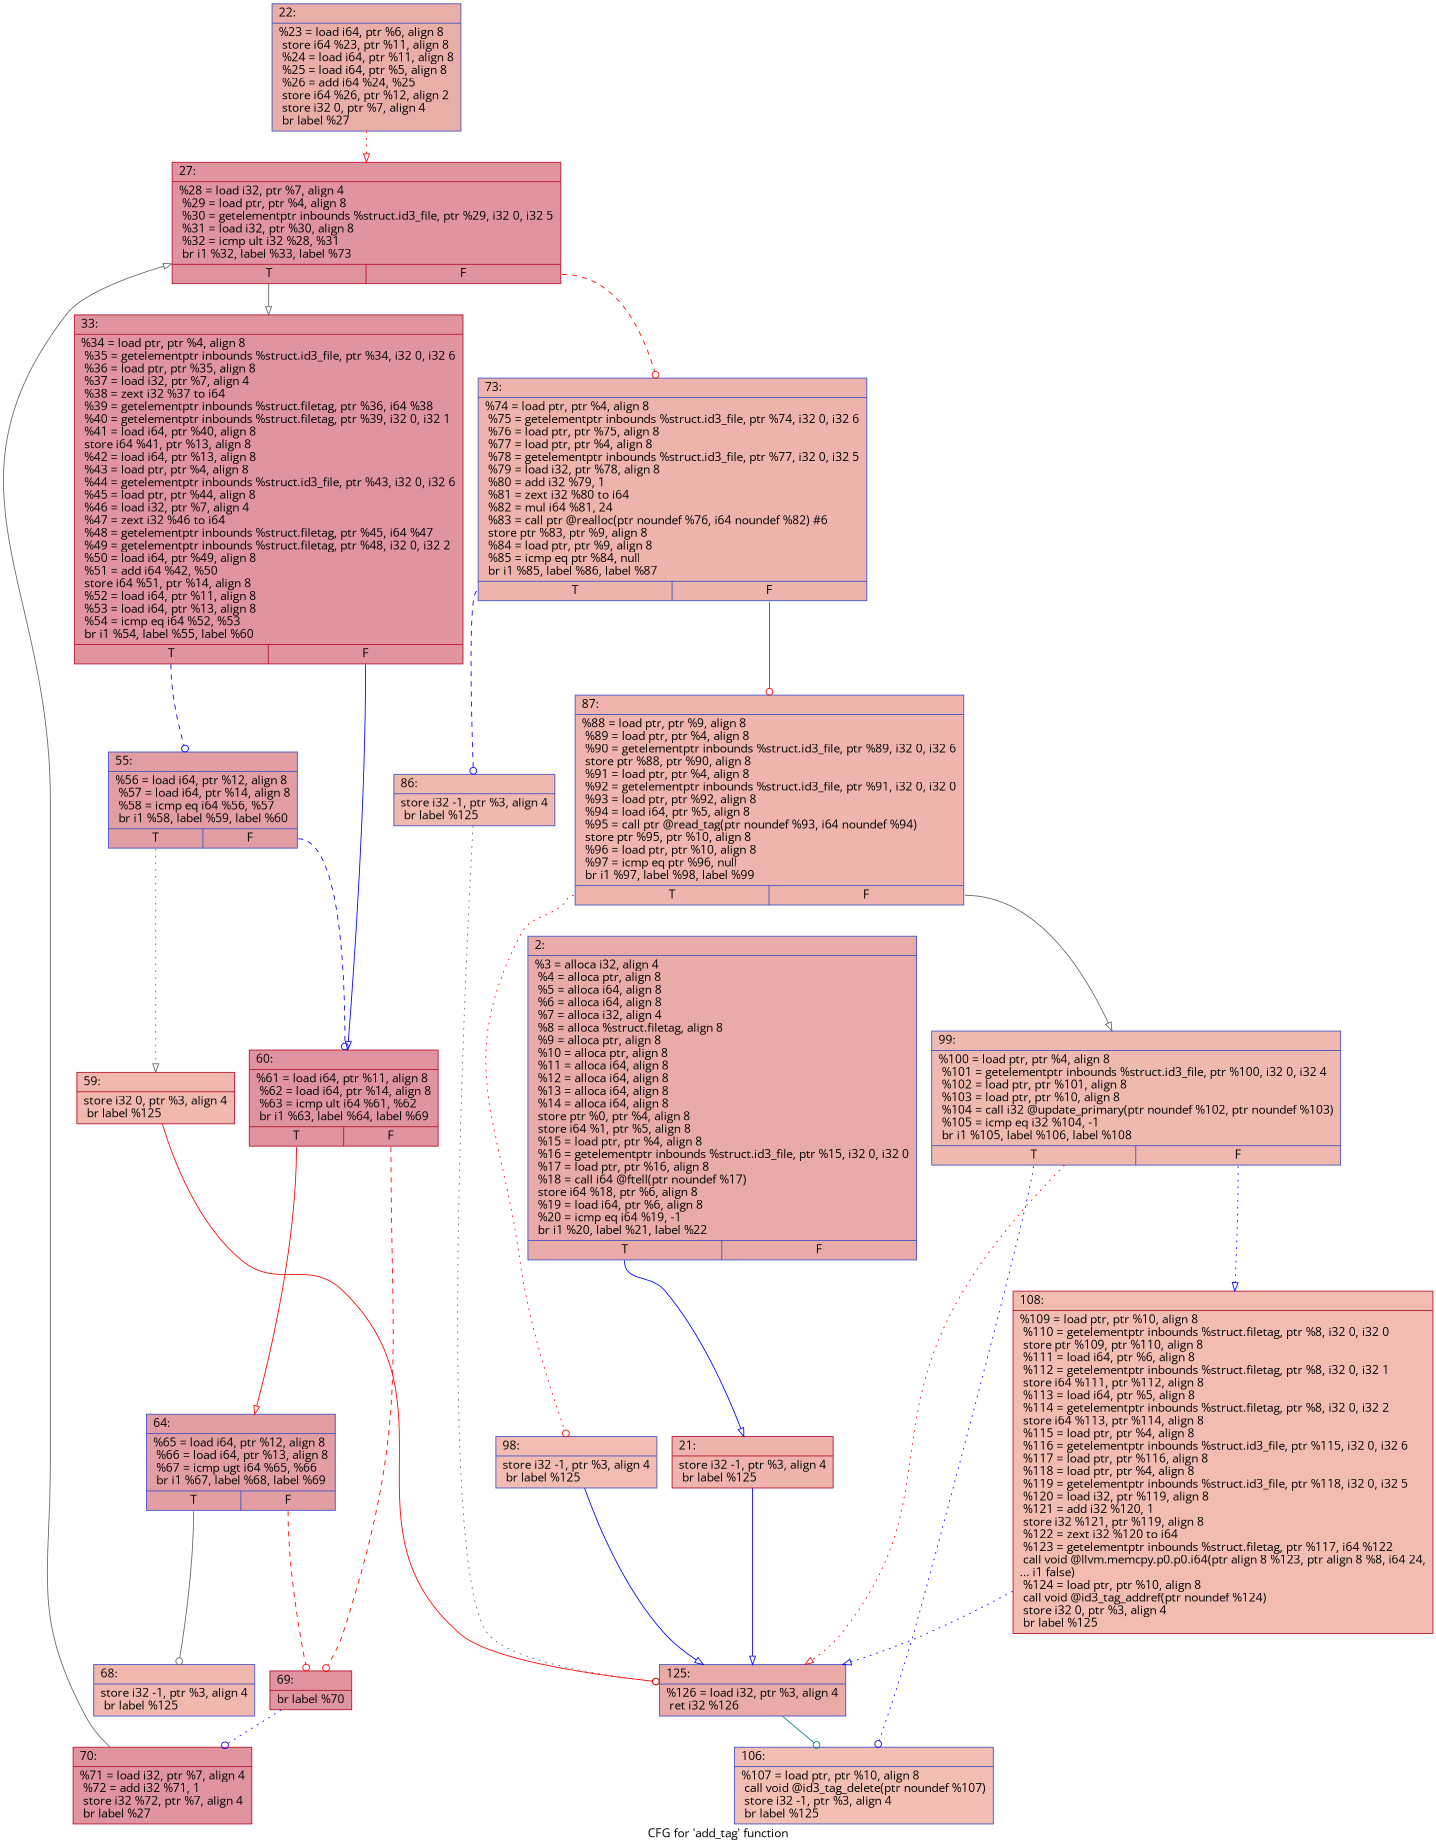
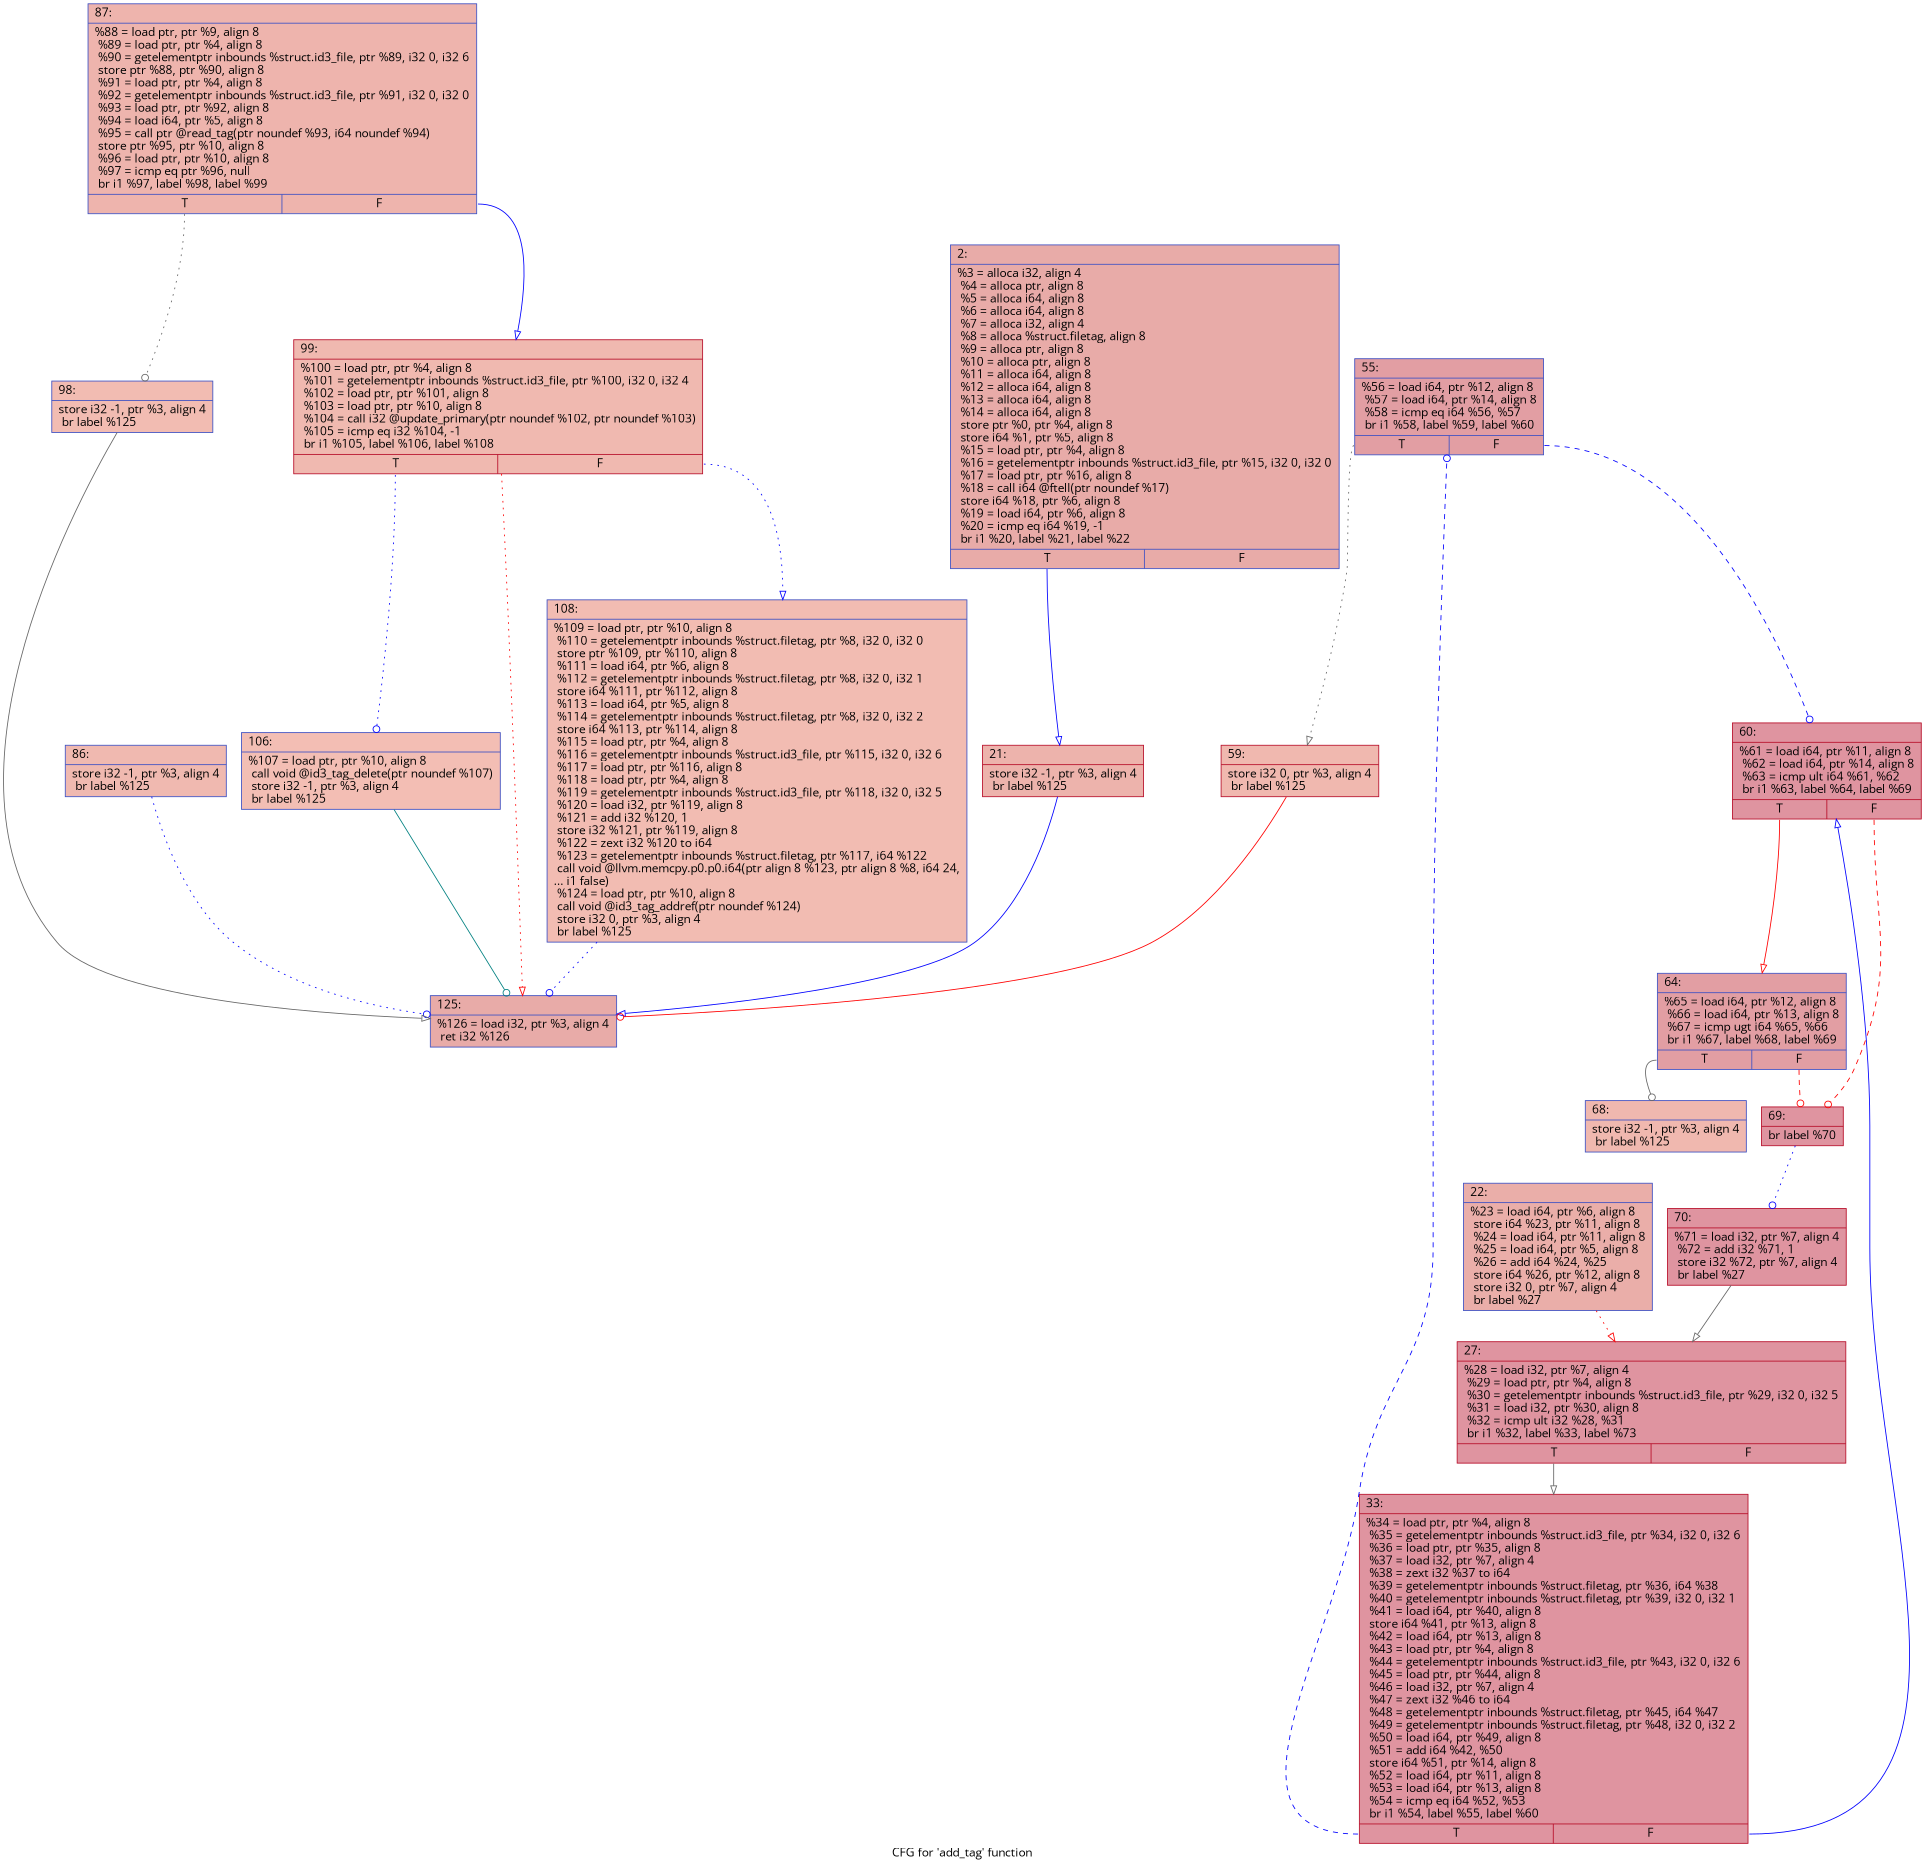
node "22:": text "store i64 %26, ptr %12, align 2" -> "store i64 %26, ptr %12, align 8"
node "73:": removed
edge "87:" -> "99:": color gray40 -> blue
node "99:": color #3d50c3ff -> #b70d28ff
edge "87:" -> "98:": color red -> gray40
edge "86:" -> "125:": color gray40 -> blue
node "108:": color #b70d28ff -> #3d50c3ff
edge "98:" -> "125:": color blue -> gray40
edge "108:" -> "125:": arrowhead onormal -> odot
edge "125:" -> "106:": reversed
